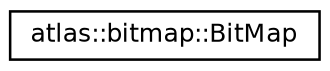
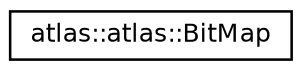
node "atlas::bitmap::BitMap": label "atlas::bitmap::BitMap" -> "atlas::atlas::BitMap"
